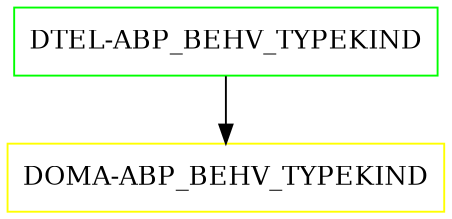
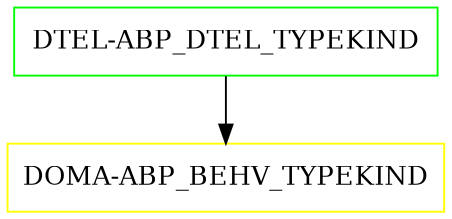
node "DTEL-ABP_BEHV_TYPEKIND": label "DTEL-ABP_BEHV_TYPEKIND" -> "DTEL-ABP_DTEL_TYPEKIND"
